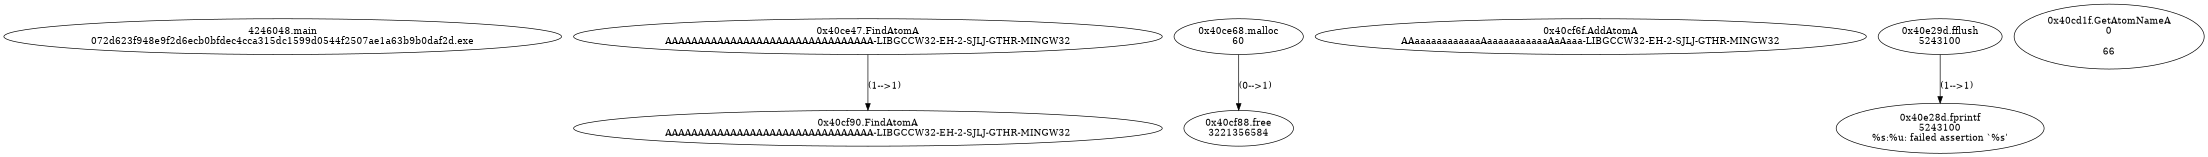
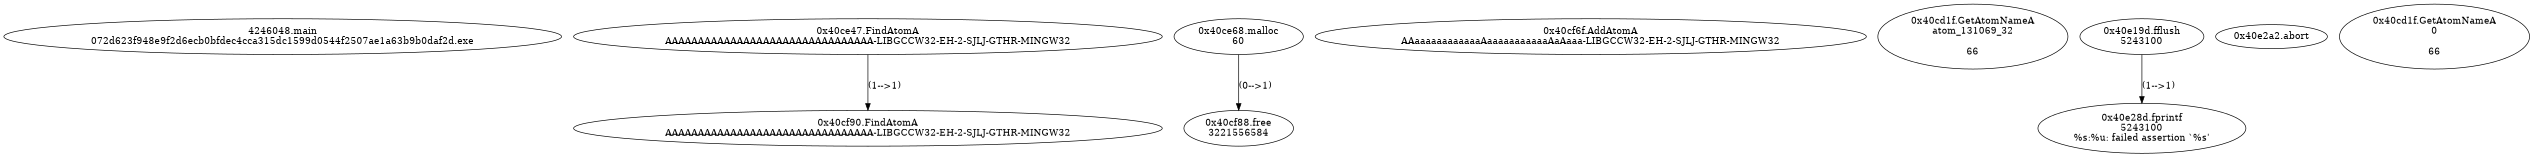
node "0x40e29d.fflush 5243100": label "0x40e29d.fflush 5243100" -> "0x40e19d.fflush 5243100"
node "0x40cd1f.GetAtomNameA atom_131069_32 66": added
node "0x40e2a2.abort": added
node "0x40cf88.free 3221356584": label "0x40cf88.free 3221356584" -> "0x40cf88.free 3221556584"
